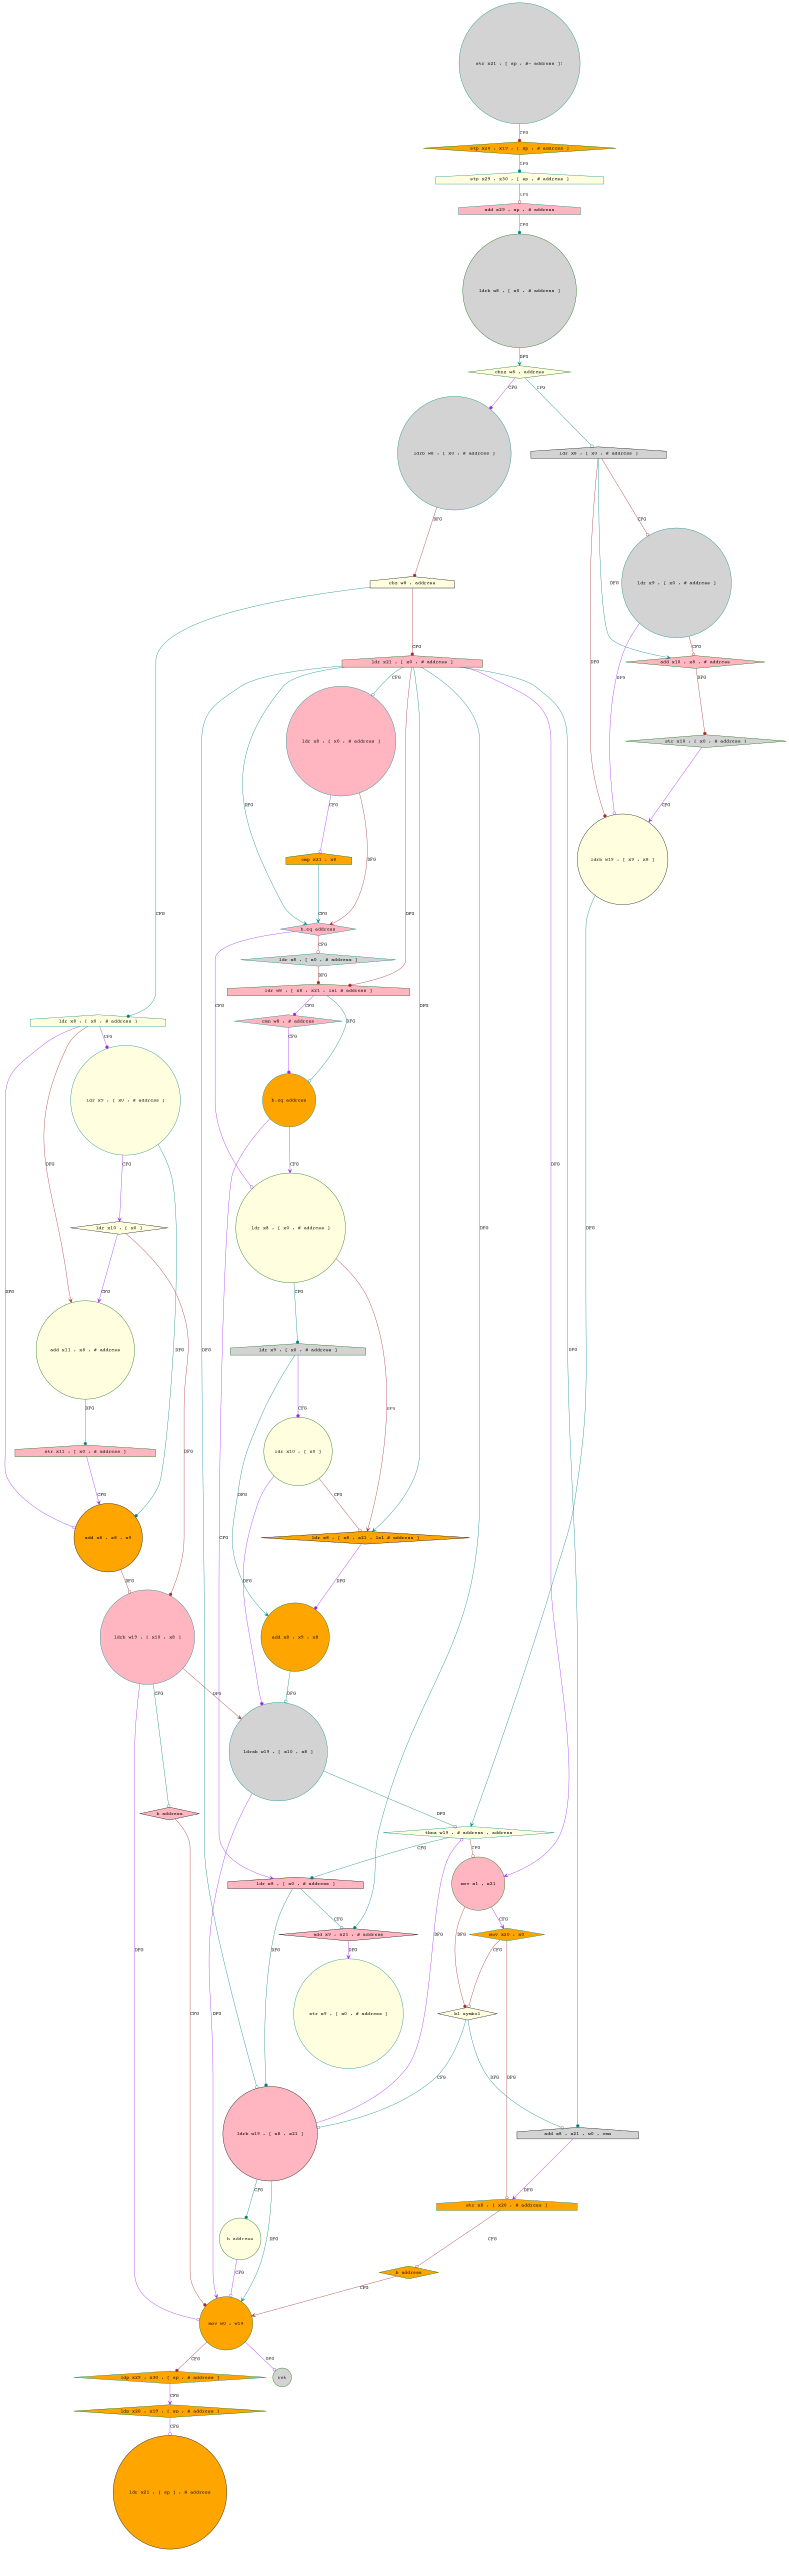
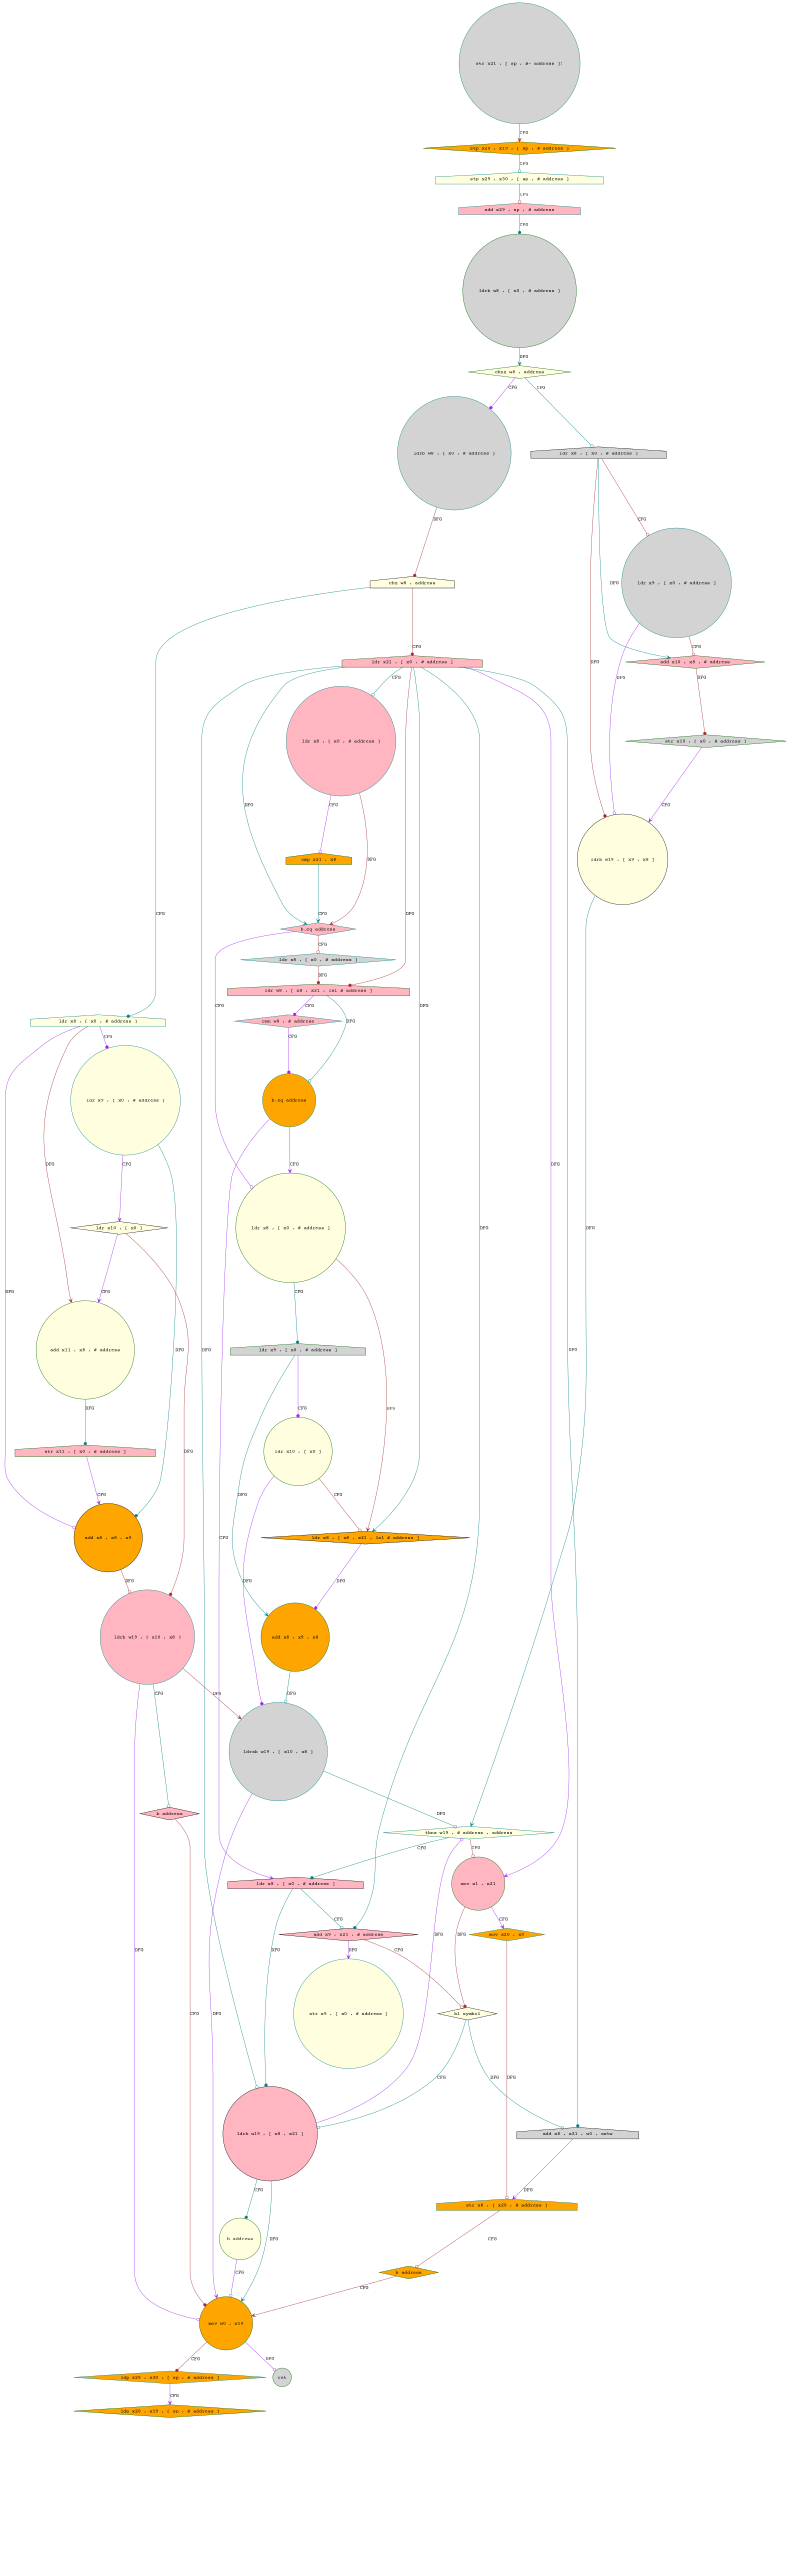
edge "str x21 , [ sp , #- address ]!" -> "stp x20 , x19 , [ sp , # address ]": arrowhead dot -> vee
edge "stp x20 , x19 , [ sp , # address ]" -> "stp x29 , x30 , [ sp , # address ]": arrowhead dot -> odot
edge "mov x20 , x0" -> "bl symbol": now "add x9 , x21 , # address" -> "bl symbol"
node "add x8 , x21 , w0 , cmn": label "add x8 , x21 , w0 , cmn" -> "add x8 , x21 , w0 , sxtw"
node "ldr x21 , [ sp ] , # address": removed
